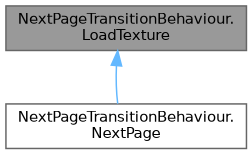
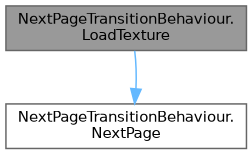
edge "NextPageTransitionBehaviour. NextPage" -> "NextPageTransitionBehaviour. LoadTexture": reversed
